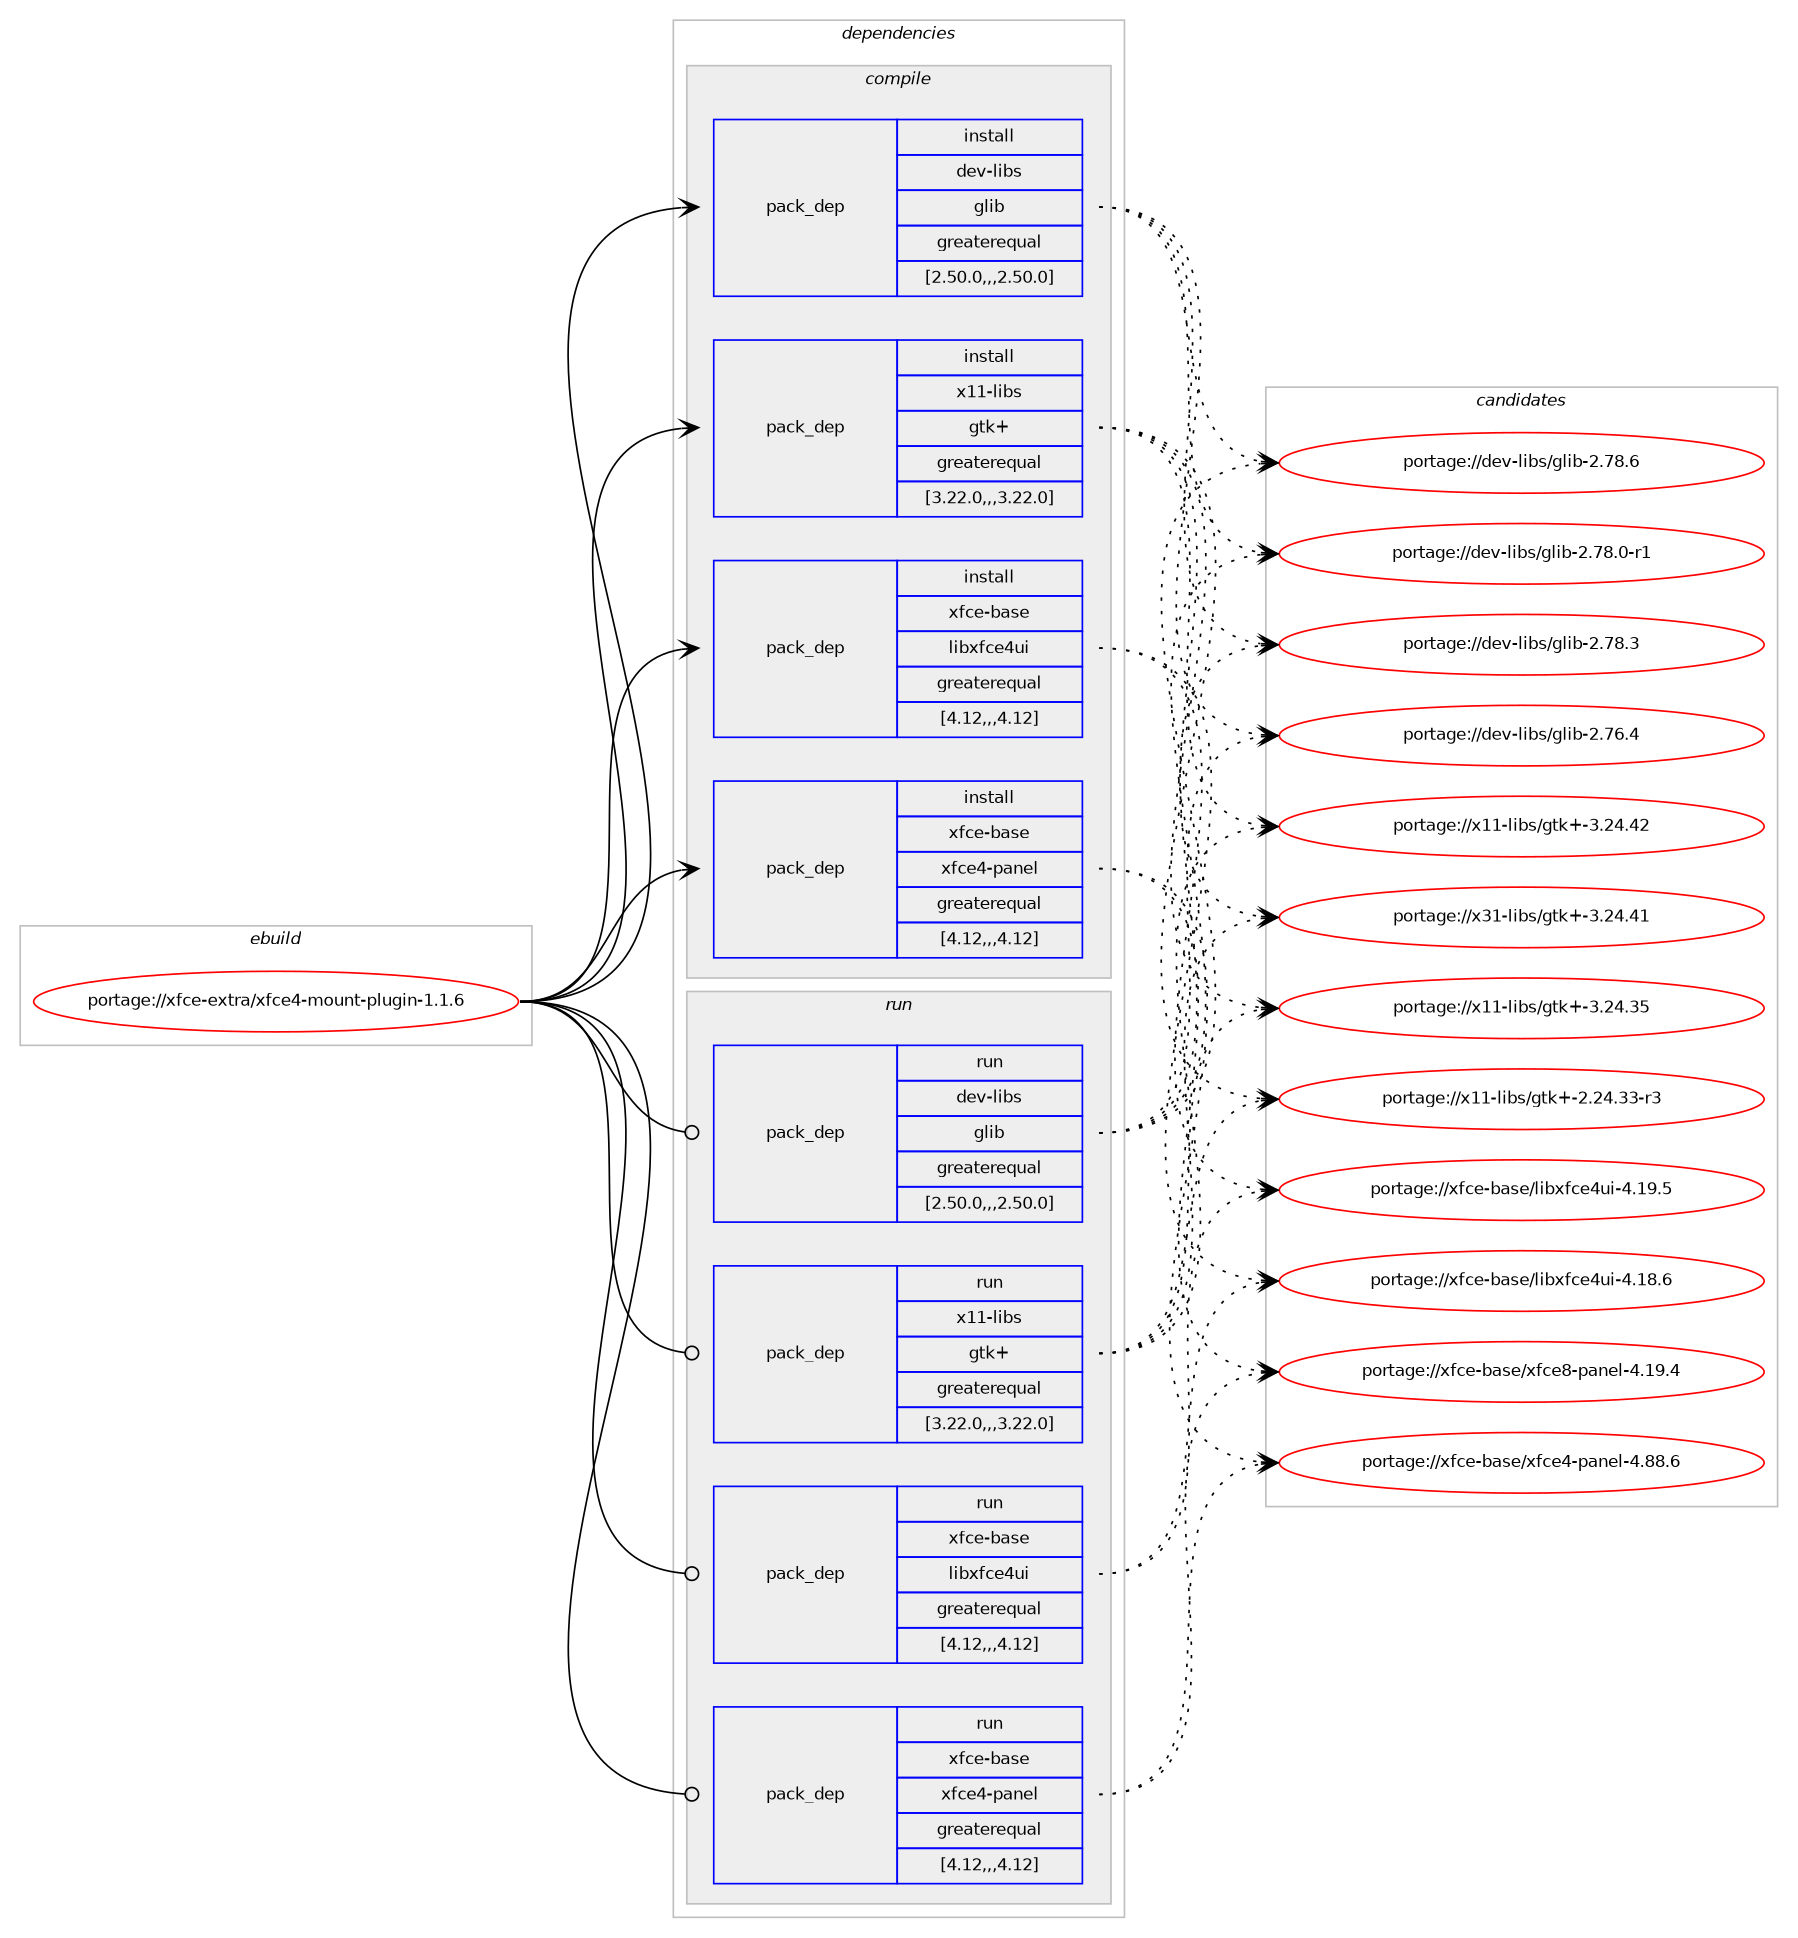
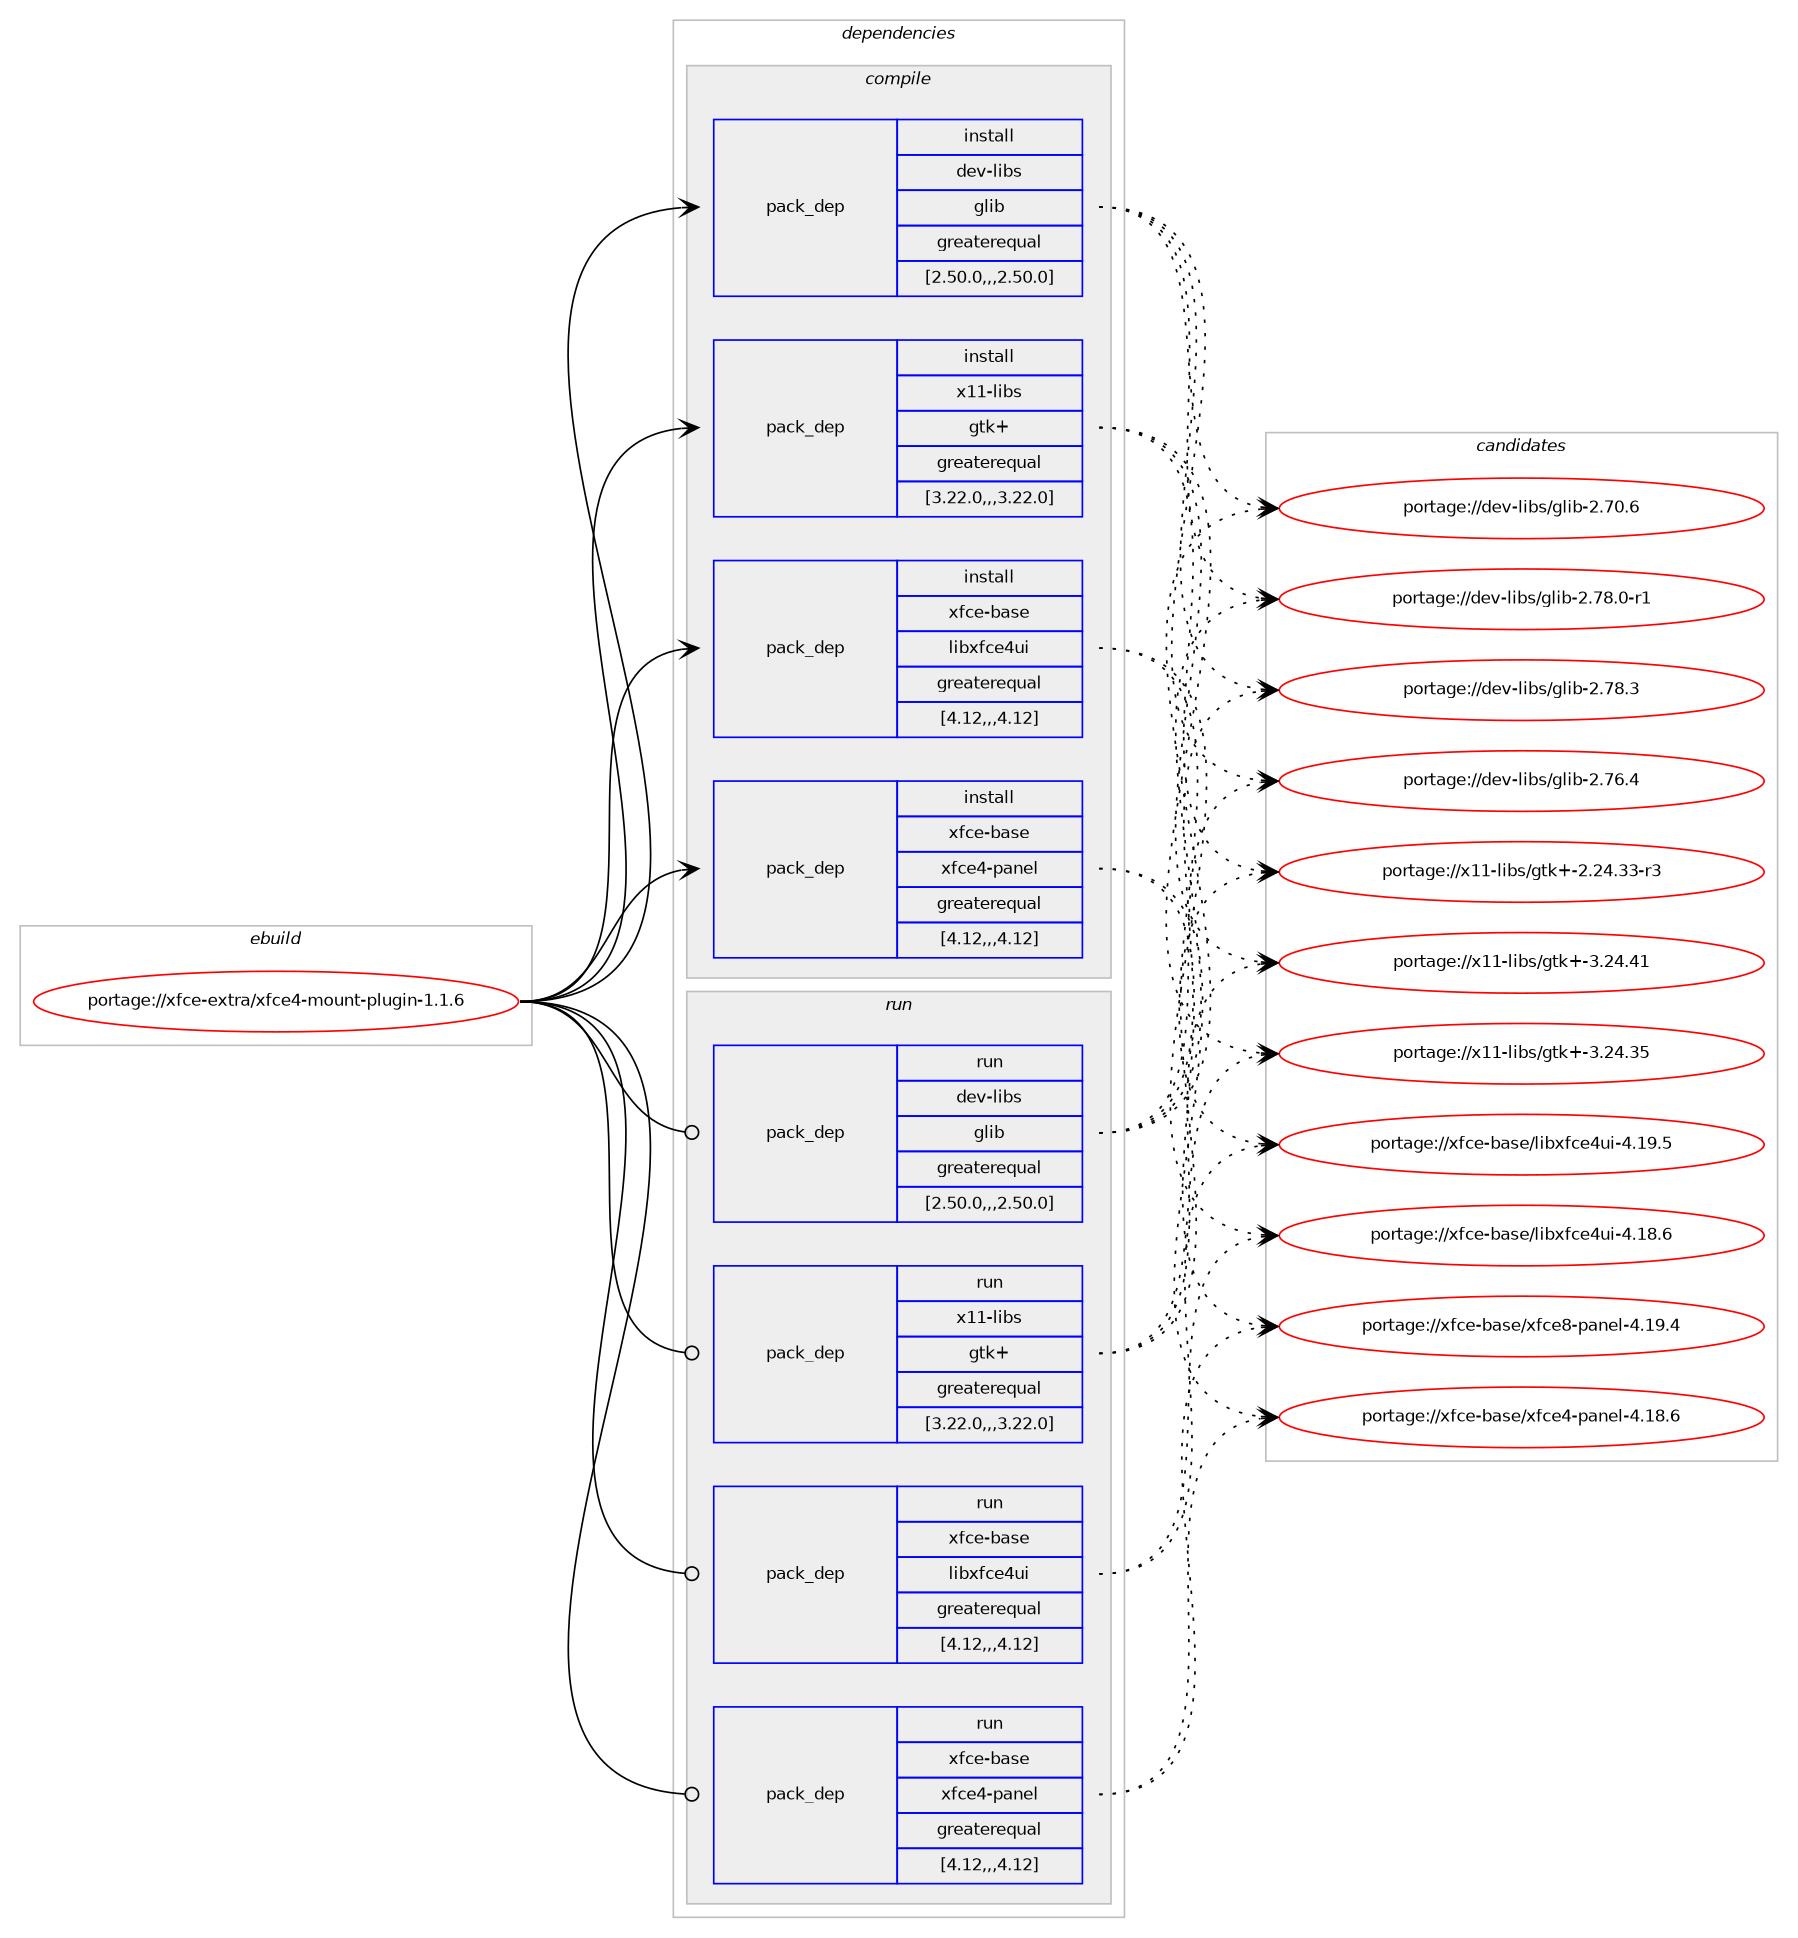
node "portage://dev-libs/glib-2.78.6": label "portage://dev-libs/glib-2.78.6" -> "portage://dev-libs/glib-2.70.6"
node "portage://x11-libs/gtk+-3.24.42": removed
node "portage://x31-libs/gtk+-3.24.41": label "portage://x31-libs/gtk+-3.24.41" -> "portage://x11-libs/gtk+-3.24.41"
node "portage://xfce-base/xfce4-panel-4.88.6": label "portage://xfce-base/xfce4-panel-4.88.6" -> "portage://xfce-base/xfce4-panel-4.18.6"
